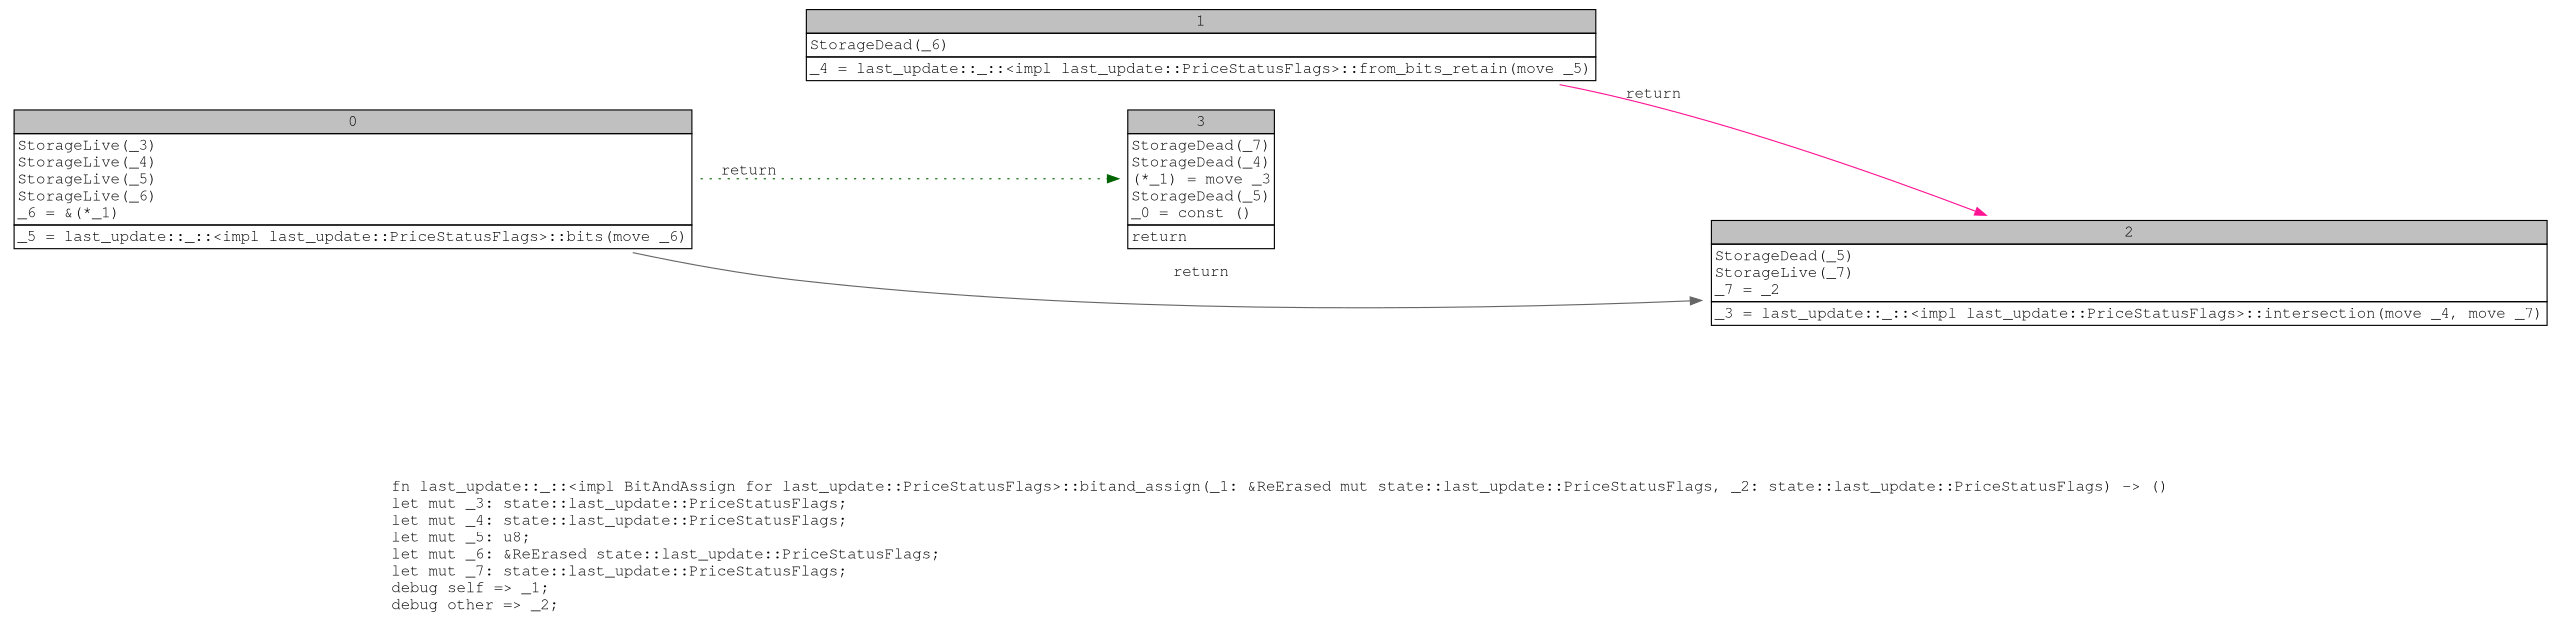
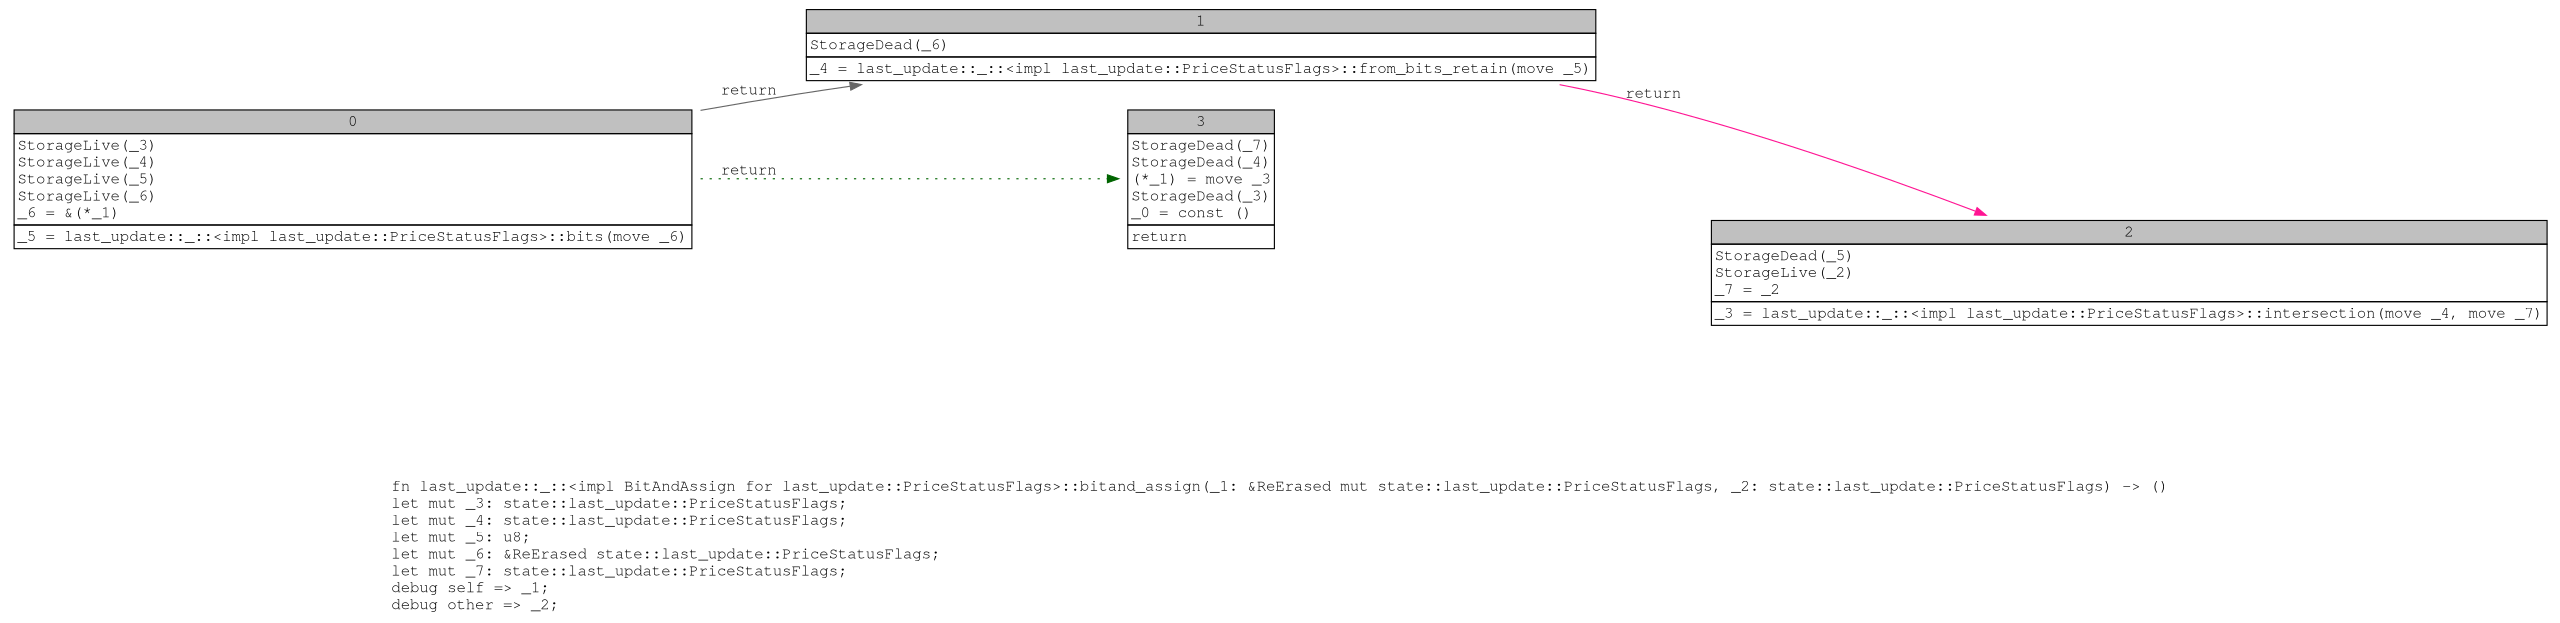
node "3": text "StorageDead(_5)" -> "StorageDead(_3)"
node "2": text "StorageLive(_7)" -> "StorageLive(_2)"
edge "0" -> "2": now "0" -> "1"
